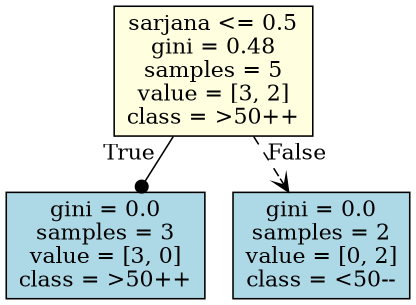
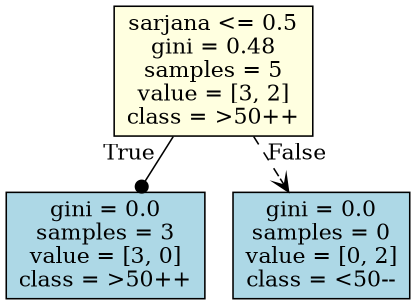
node "gini = 0.0 samples = 2 value = [0, 2] class = <50--": label "gini = 0.0 samples = 2 value = [0, 2] class = <50--" -> "gini = 0.0 samples = 0 value = [0, 2] class = <50--"
